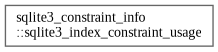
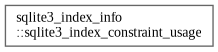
node "sqlite3_constraint_info ::sqlite3_index_constraint_usage": label "sqlite3_constraint_info ::sqlite3_index_constraint_usage" -> "sqlite3_index_info ::sqlite3_index_constraint_usage"
